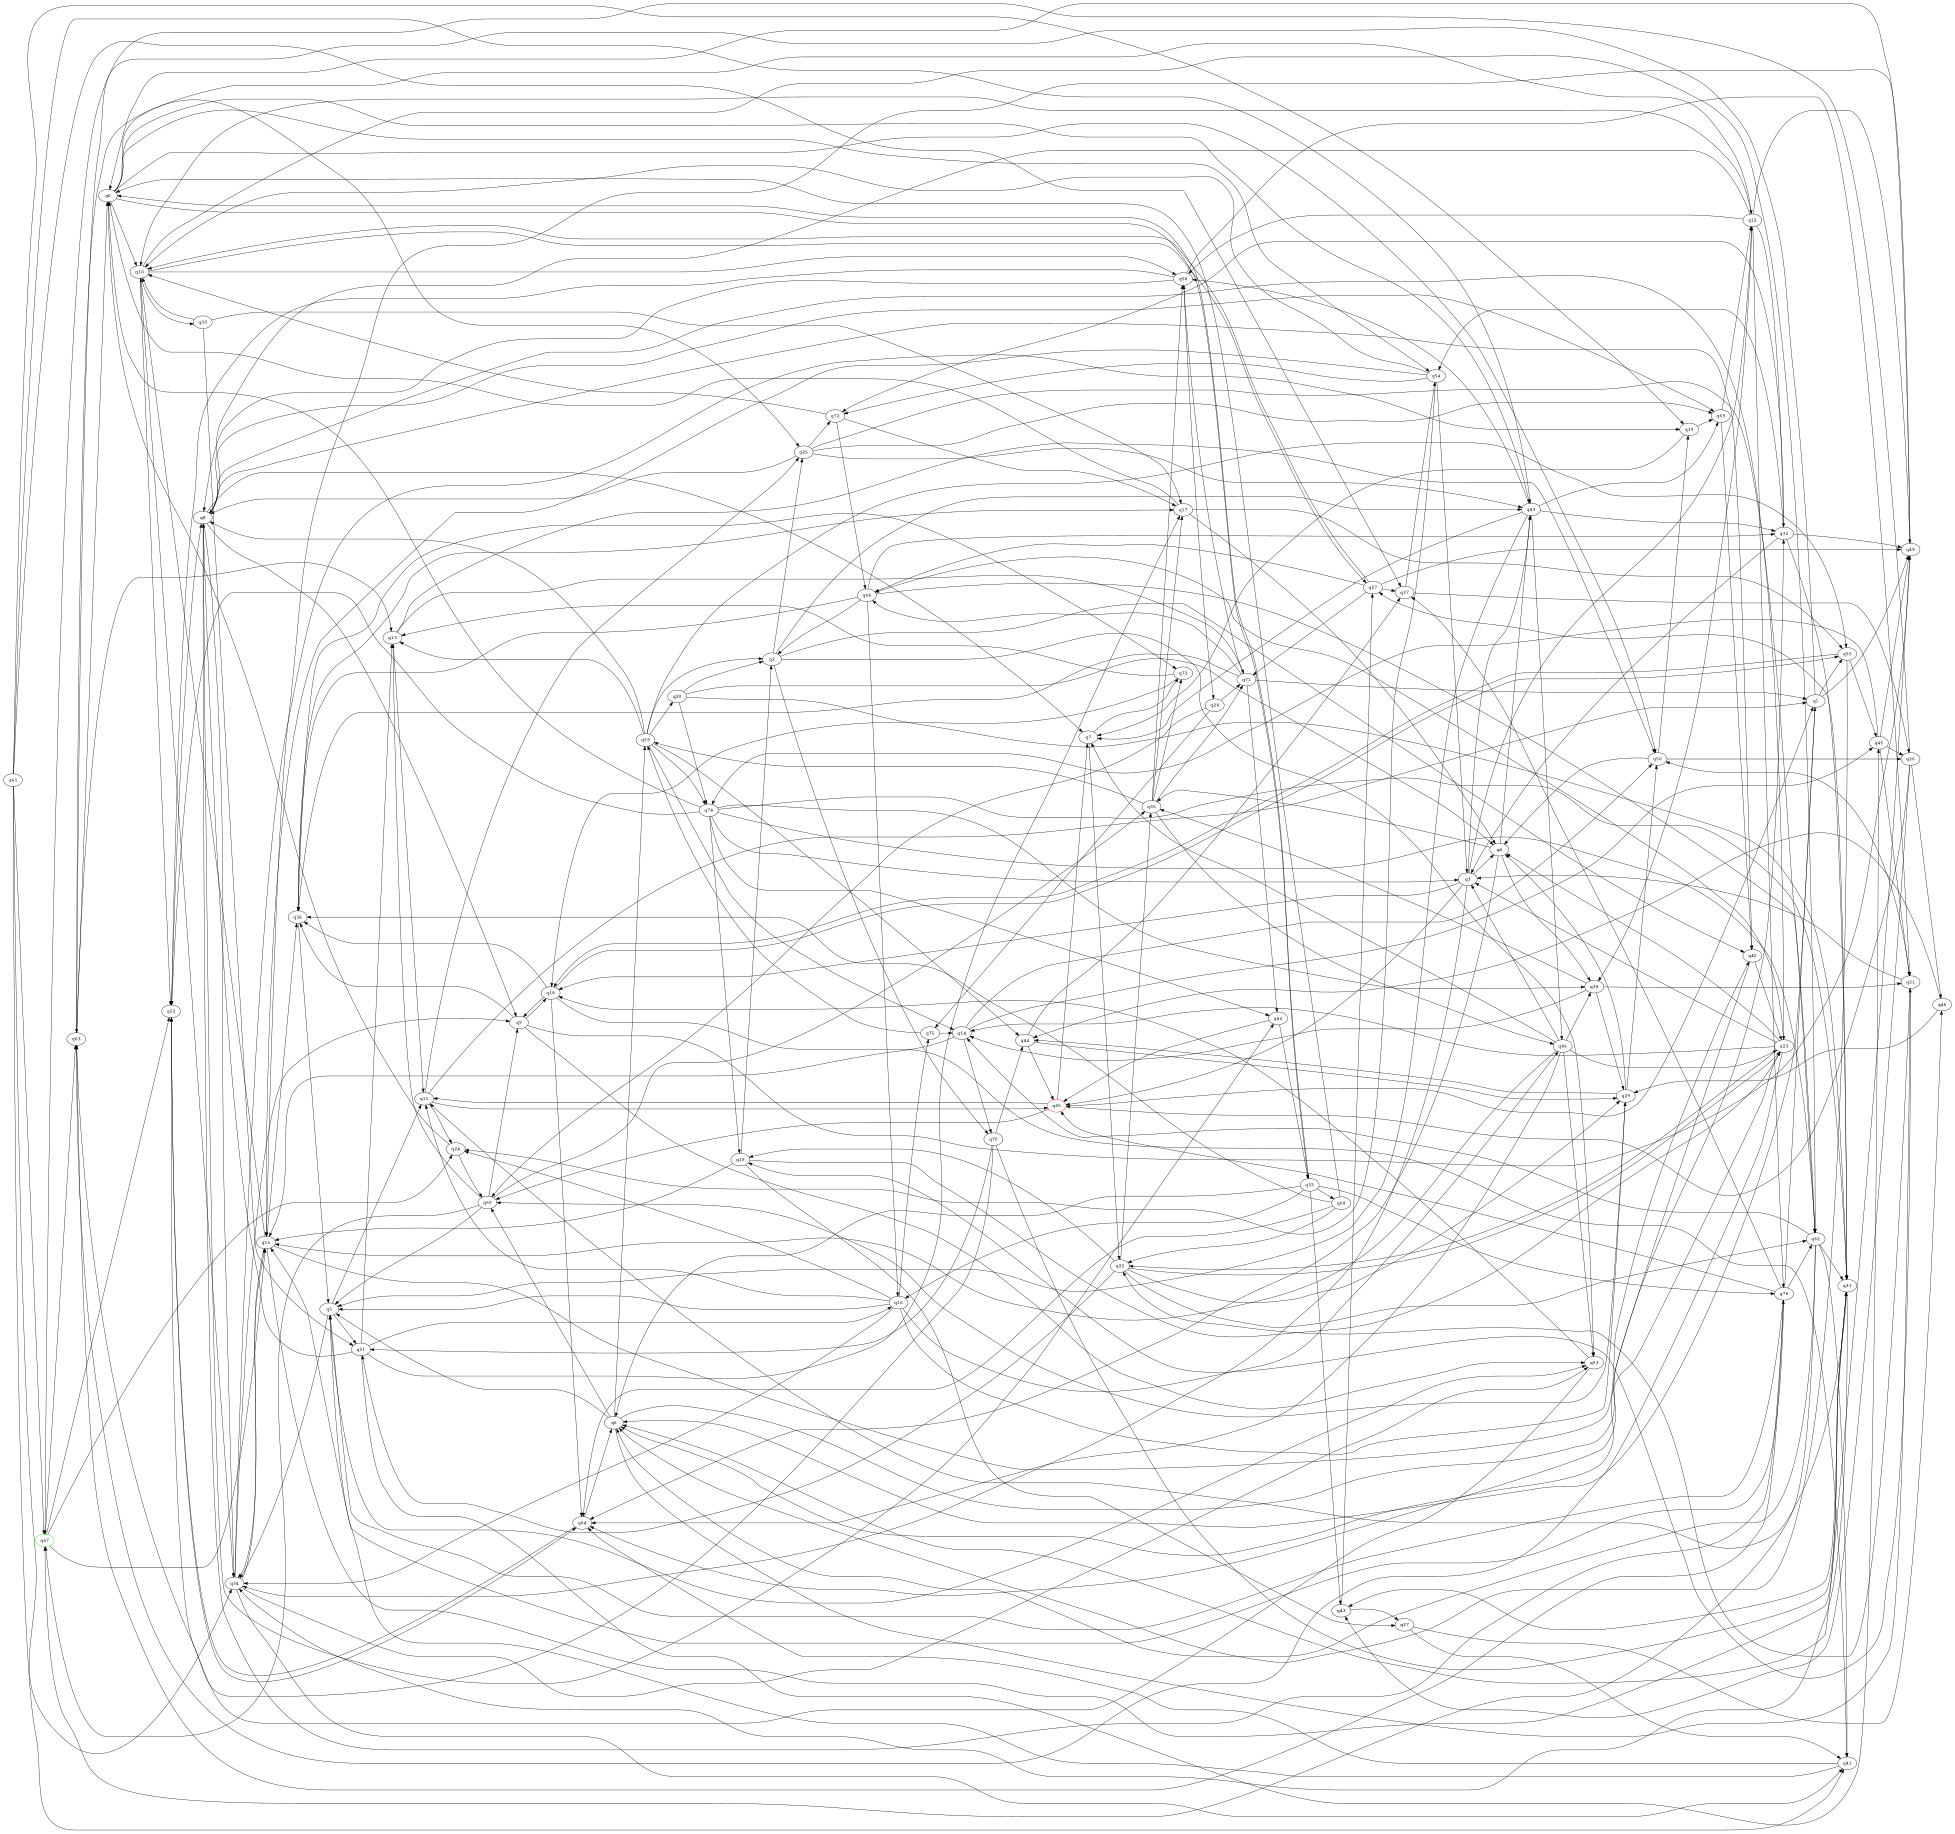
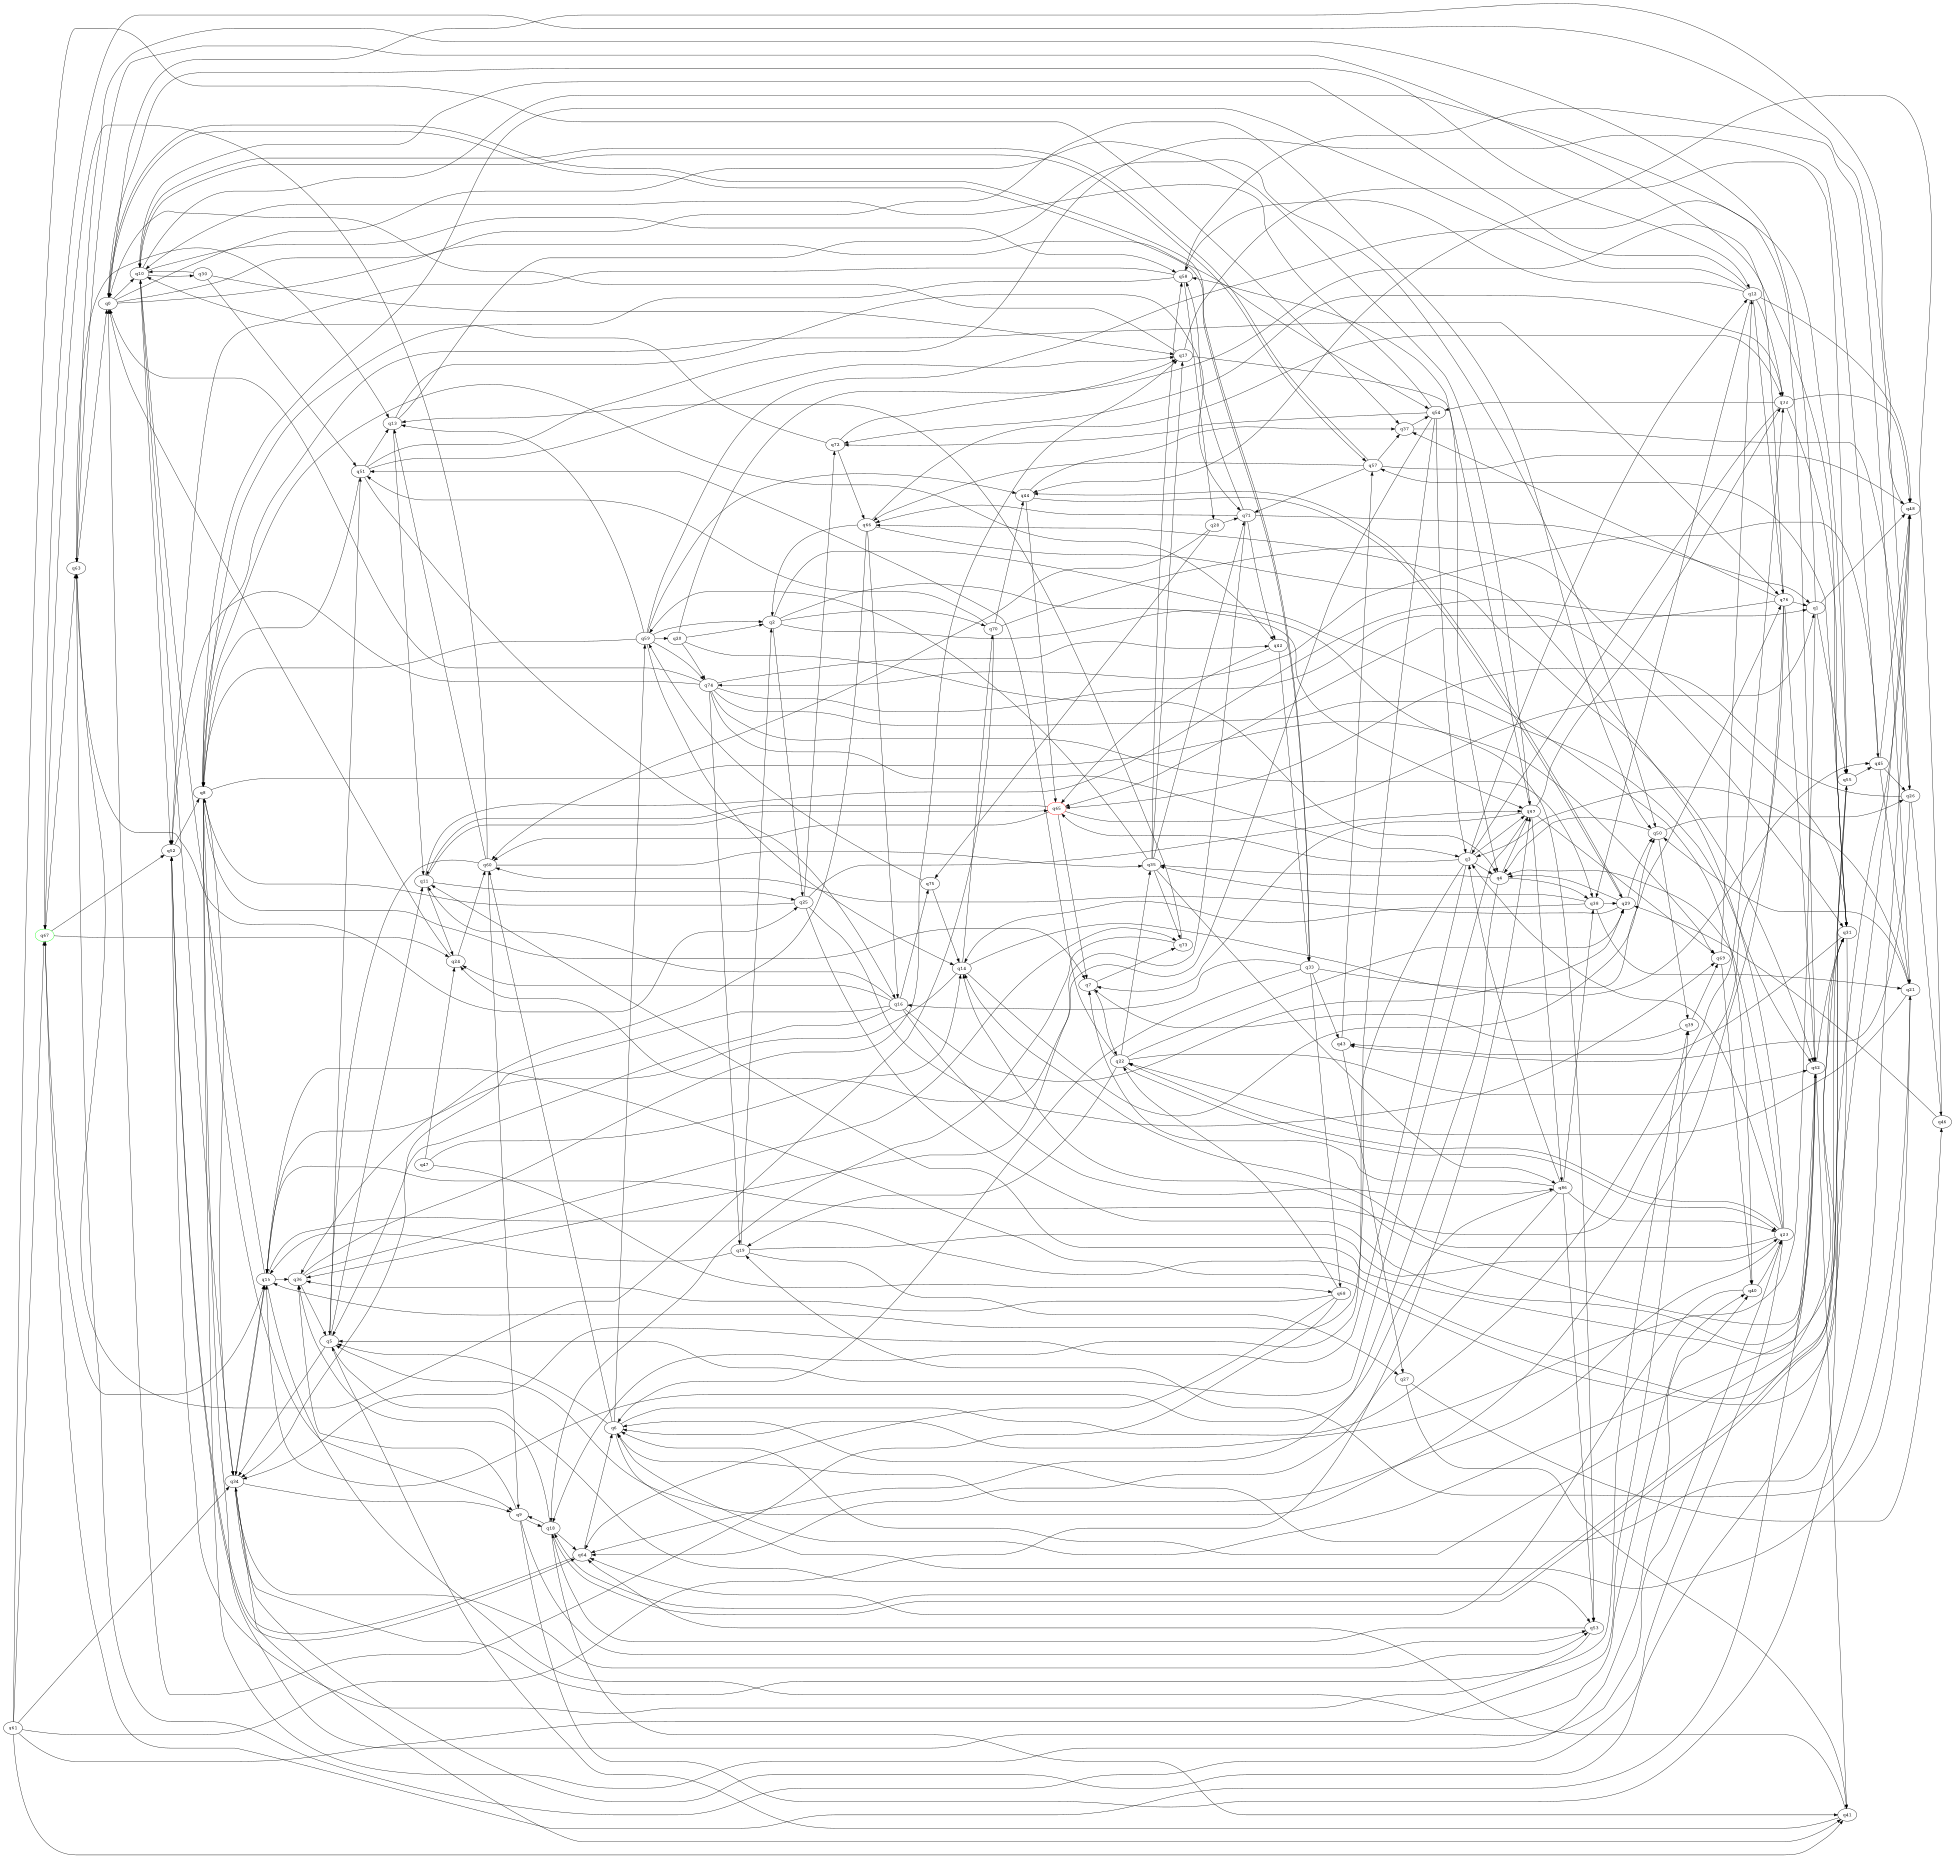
node "q47": added
